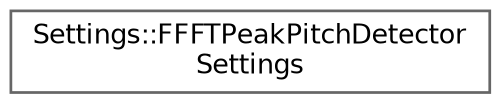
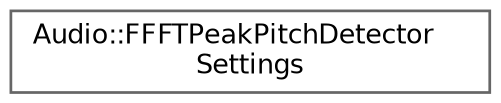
node "Settings::FFFTPeakPitchDetector Settings": label "Settings::FFFTPeakPitchDetector Settings" -> "Audio::FFFTPeakPitchDetector Settings"
